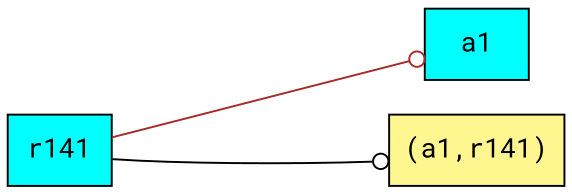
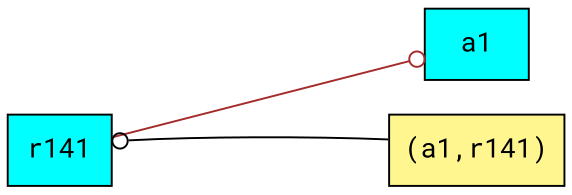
edge "r141" -> "(a1,r141)": reversed
